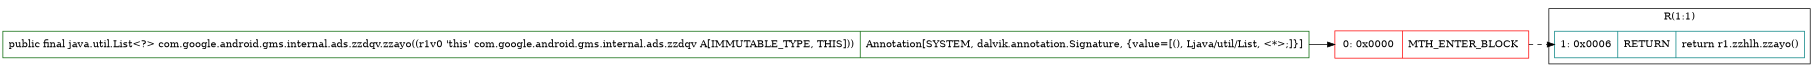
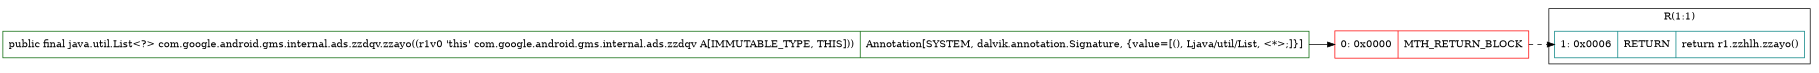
node "0: 0x0000": text "MTH_ENTER_BLOCK" -> "MTH_RETURN_BLOCK"
